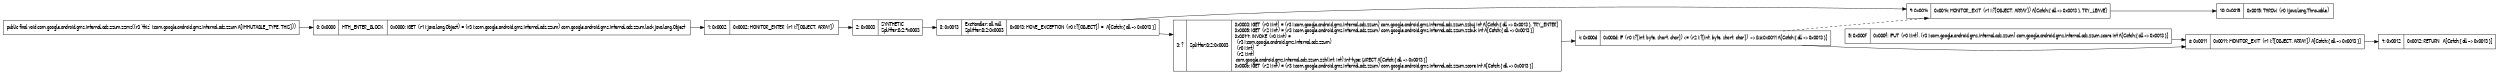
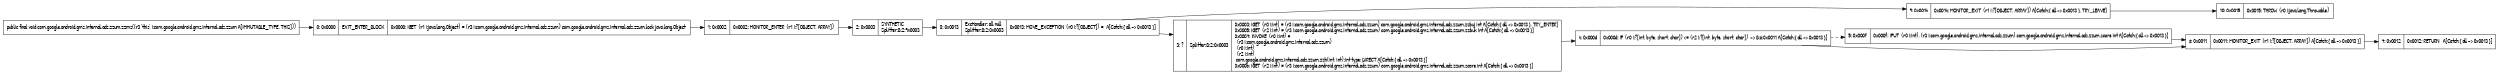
edge "4: 0x000d" -> "9: 0x0014": now "4: 0x000d" -> "5: 0x000f"
node "0: 0x0000": text "MTH_ENTER_BLOCK" -> "EXIT_ENTER_BLOCK"
node "3: ?": text "0x0077: INVOKE  (r0 I:int) =" -> "0x0007: INVOKE  (r0 I:int) ="
